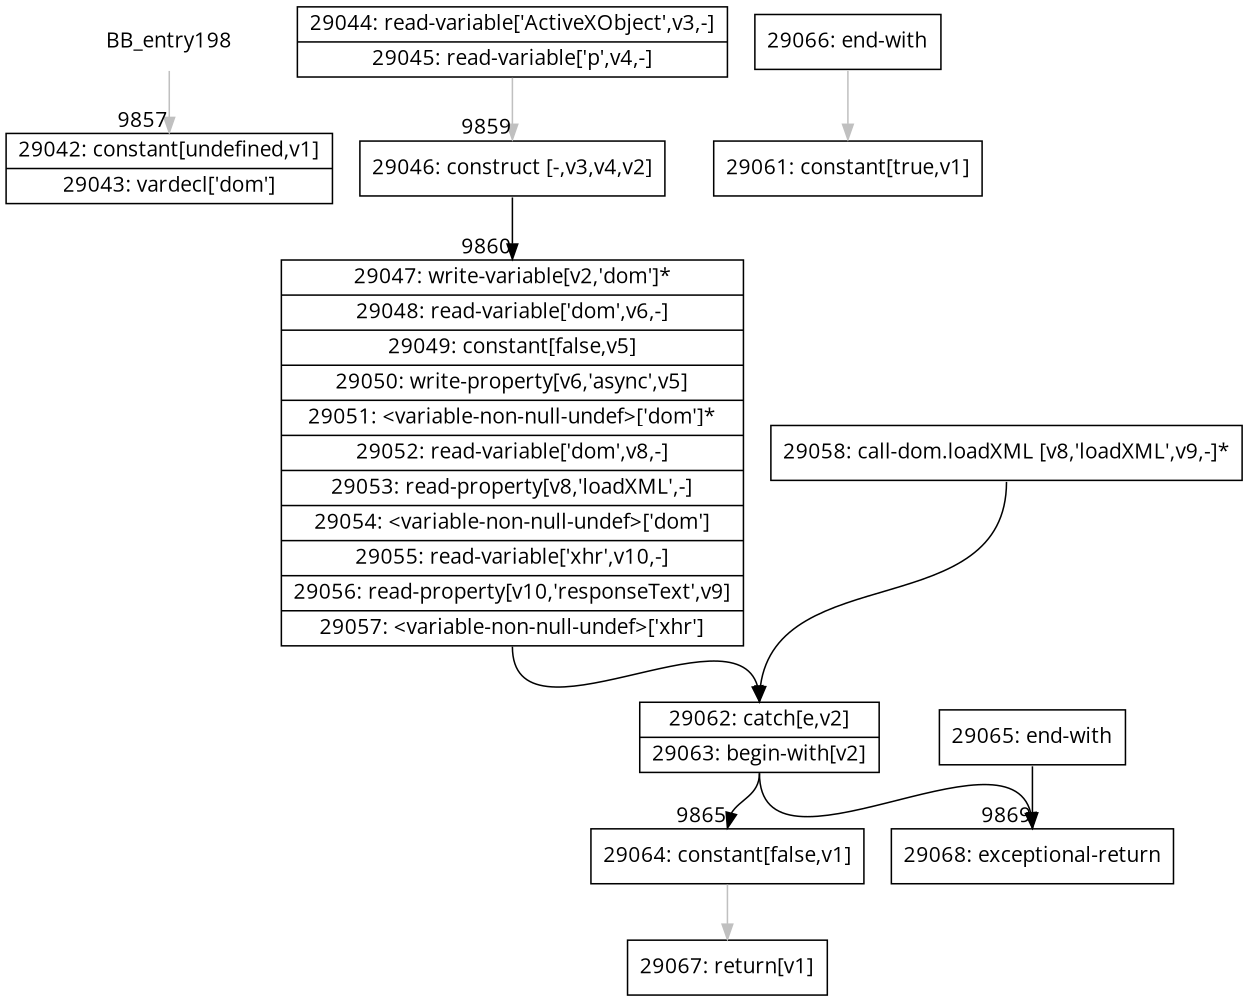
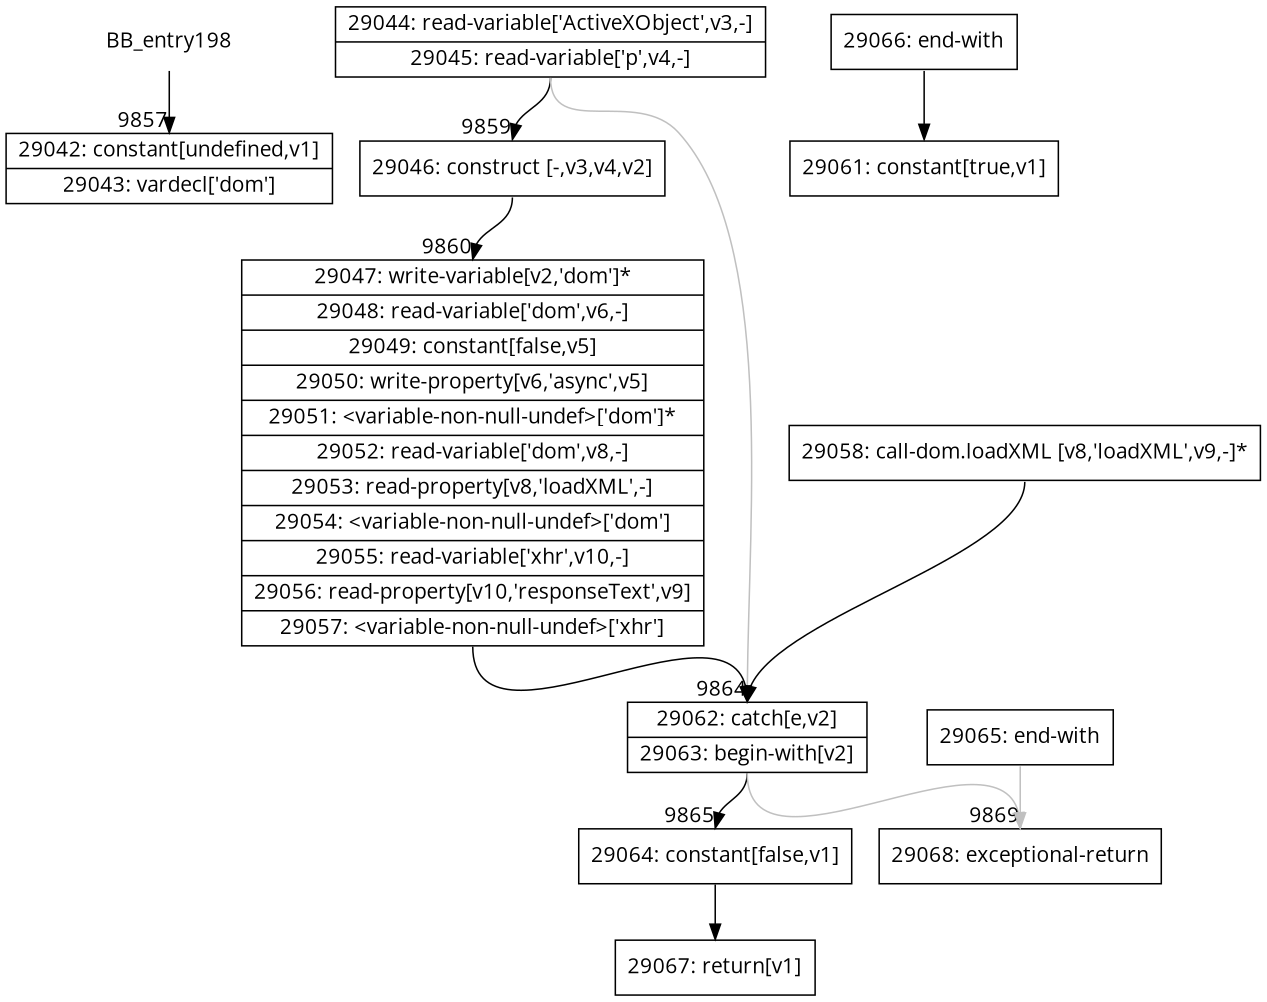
edge "BB_entry198" -> "29042: constant[undefined,v1]": color gray -> black
edge "29066: end-with" -> "29061: constant[true,v1]": color gray -> black
edge "29044: read-variable['ActiveXObject',v3,-]" -> "29046: construct [-,v3,v4,v2]": color gray -> black
edge "29044: read-variable['ActiveXObject',v3,-]" -> "29062: catch[e,v2]": added
edge "29065: end-with" -> "29068: exceptional-return": color black -> gray
edge "29062: catch[e,v2]" -> "29068: exceptional-return": color black -> gray
edge "29064: constant[false,v1]" -> "29067: return[v1]": color gray -> black
